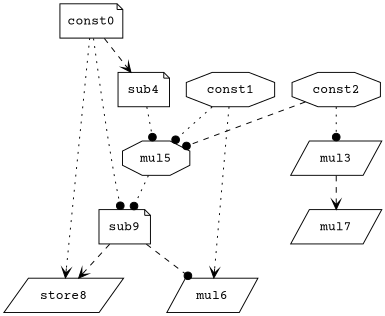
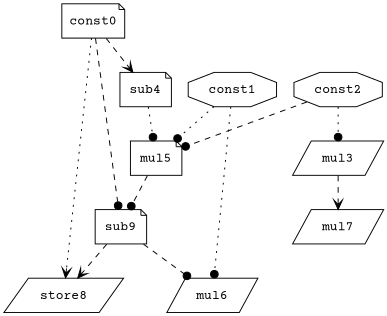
edge "const0" -> "sub9": style dotted -> dashed
node "mul5": shape octagon -> note
edge "const1" -> "mul6": arrowhead vee -> dot
edge "mul5" -> "sub9": style dotted -> dashed
